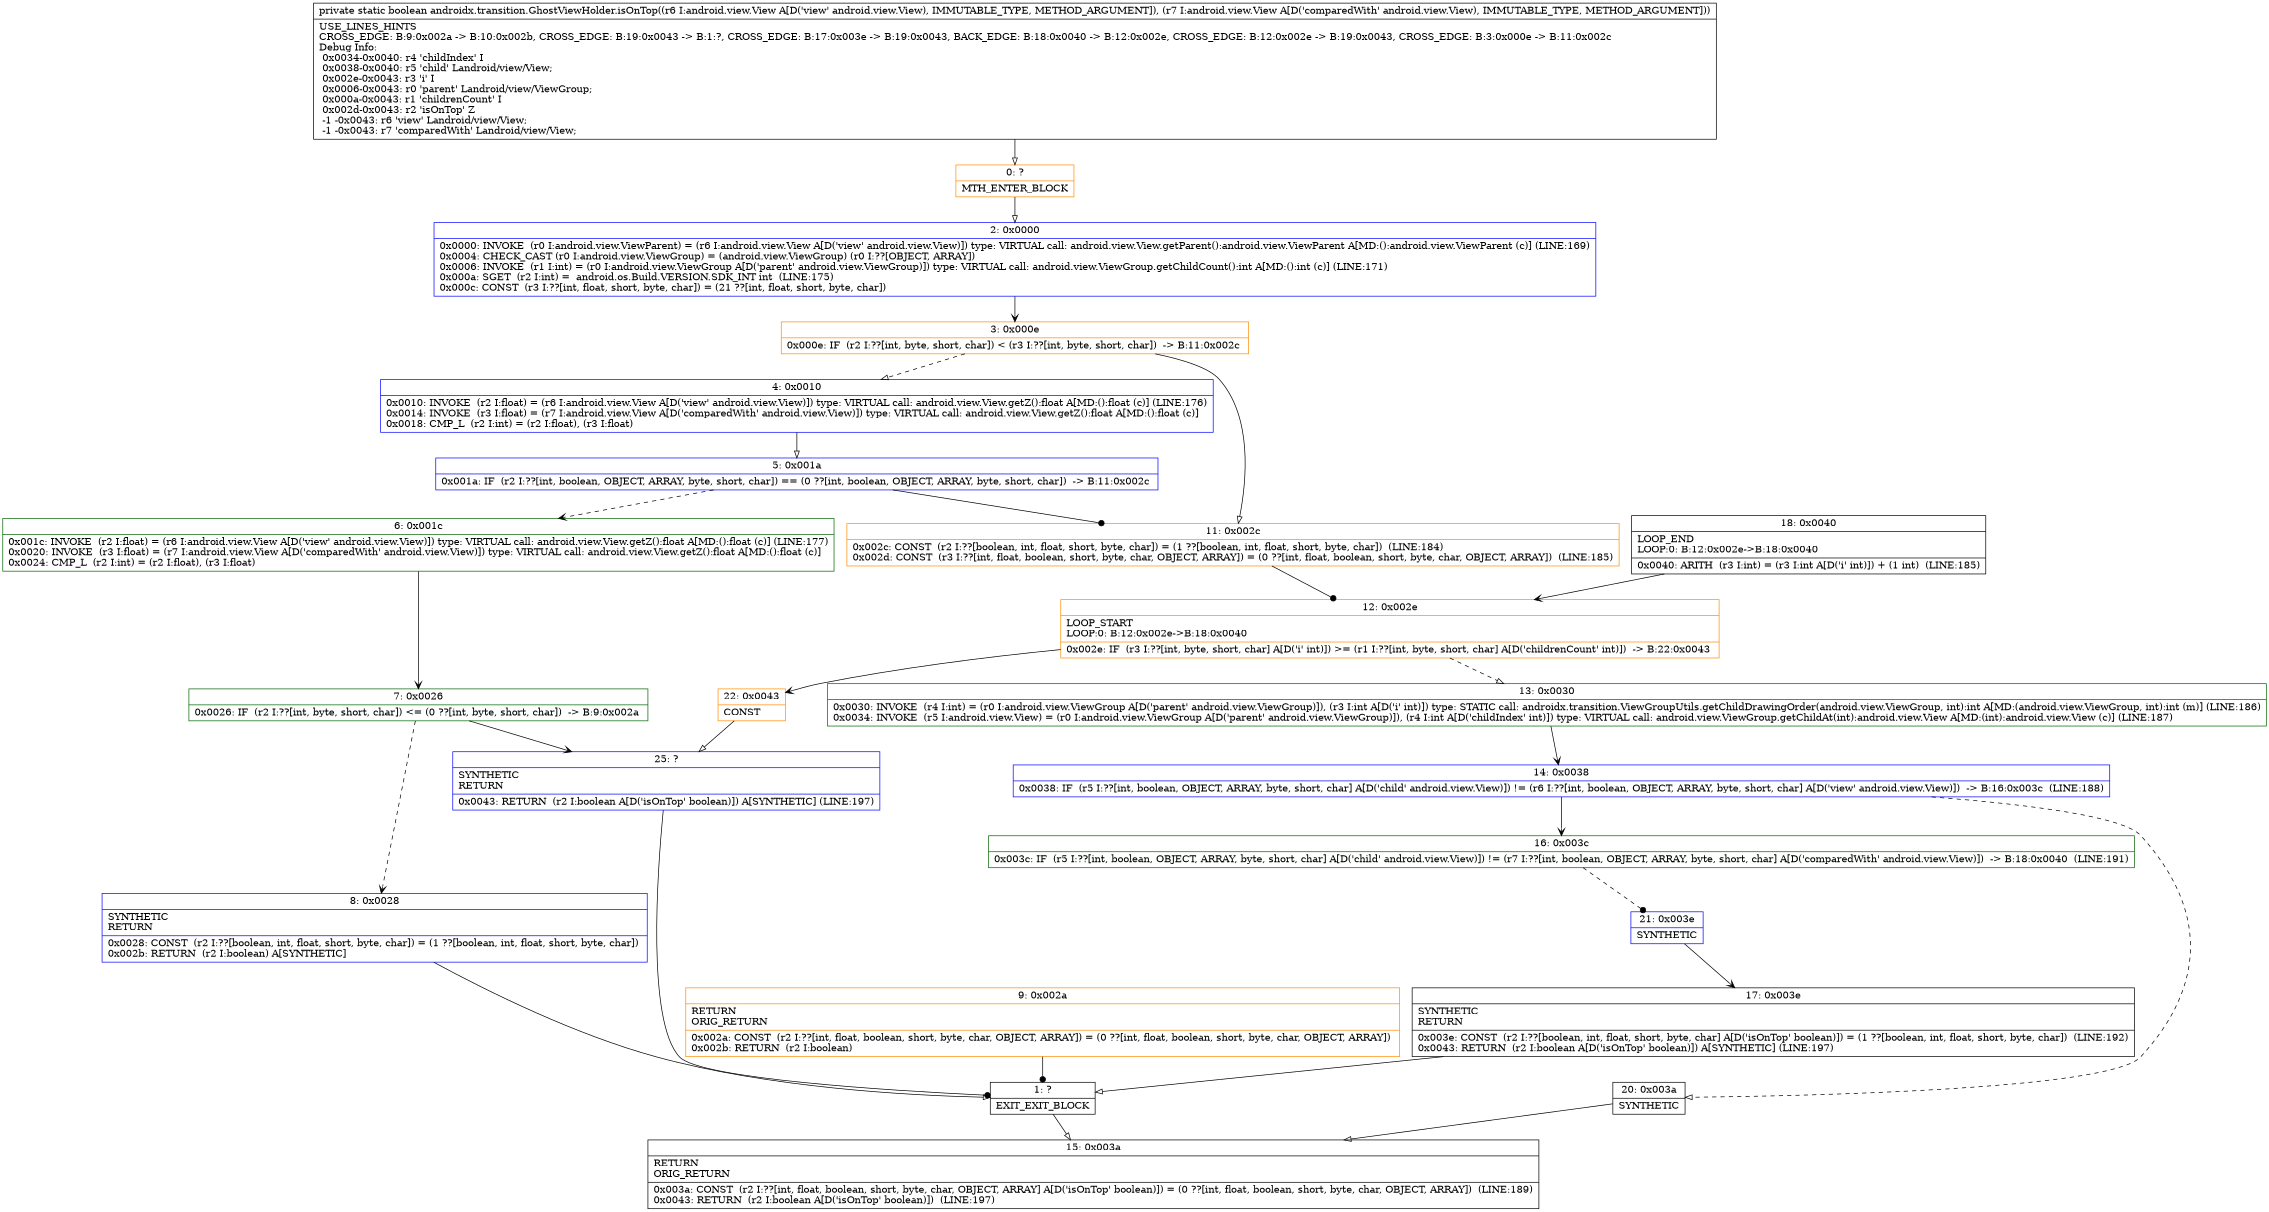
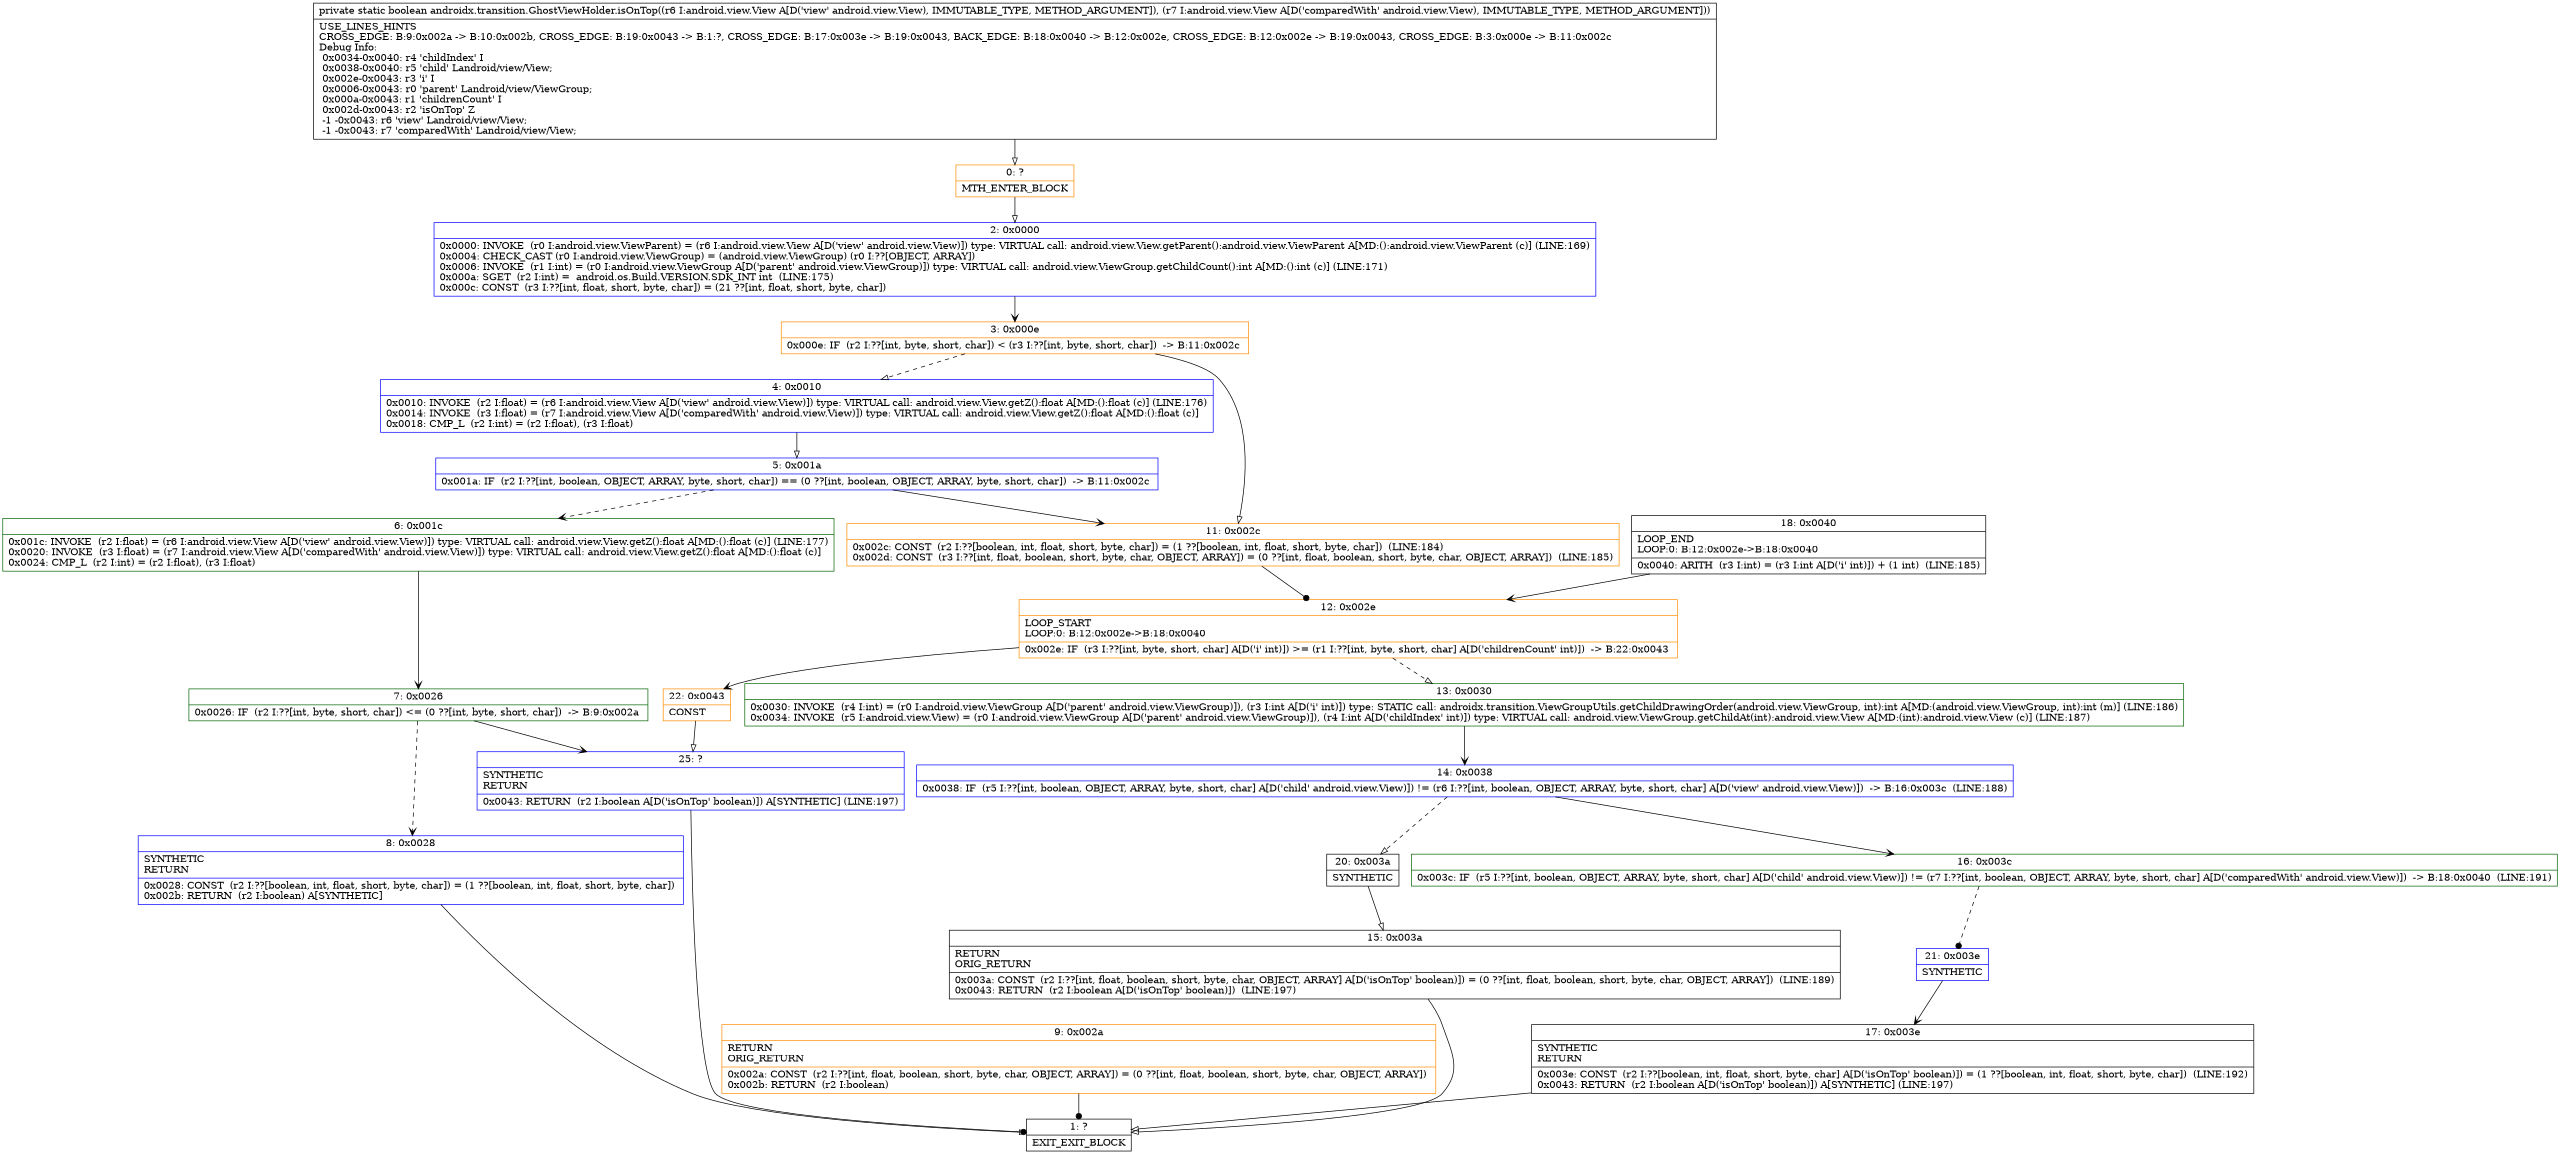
edge "5: 0x001a" -> "11: 0x002c": arrowhead dot -> vee
edge "1: ?" -> "15: 0x003a": reversed
